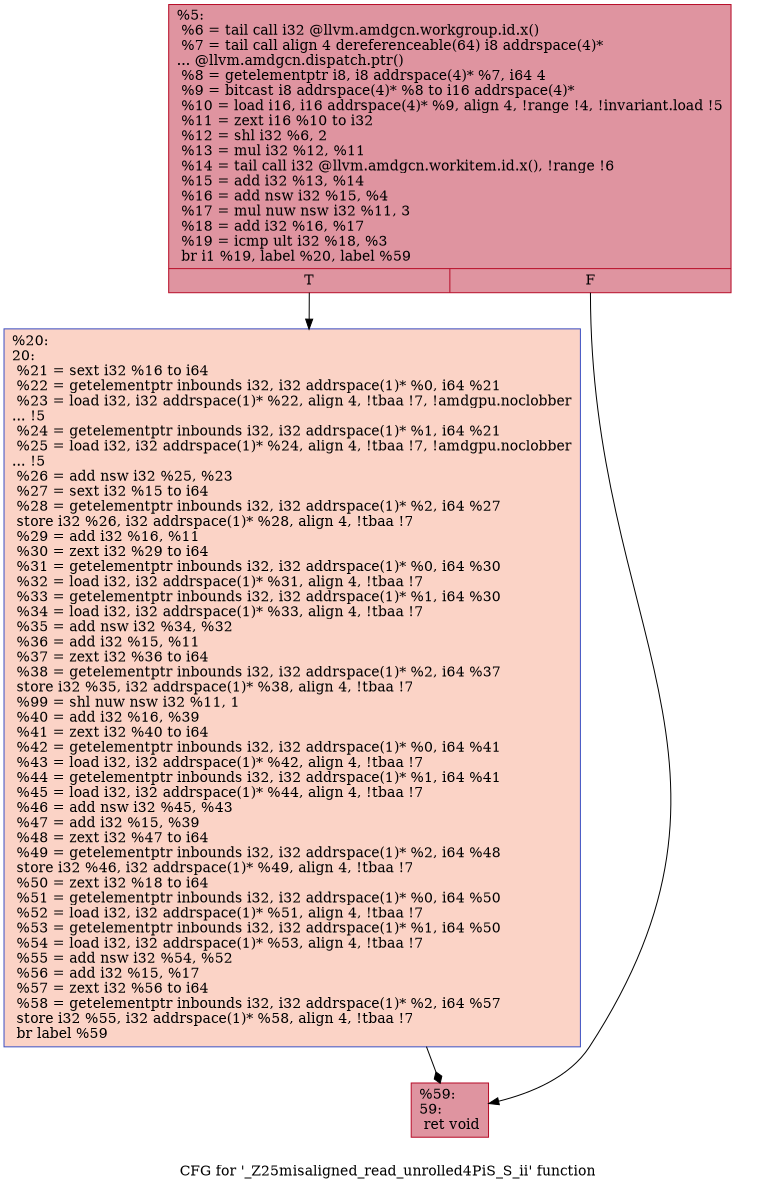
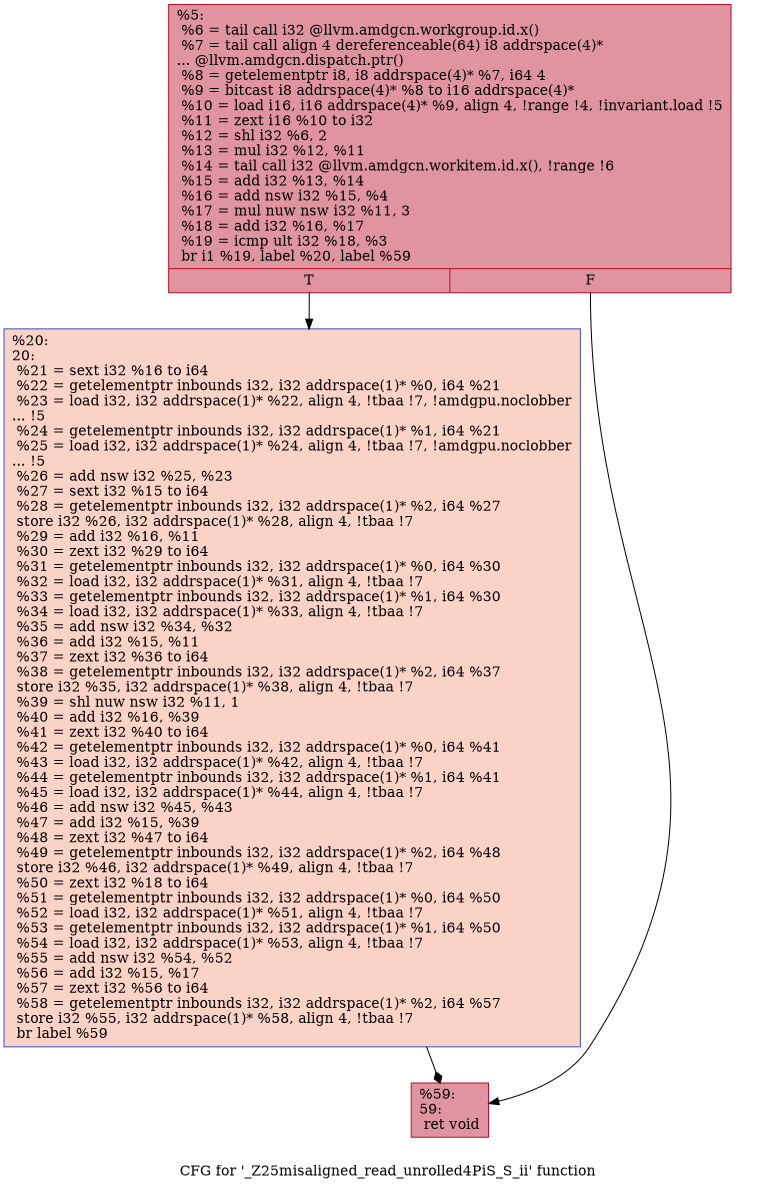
node "%20:": text "%99 = shl nuw nsw i32 %11, 1" -> "%39 = shl nuw nsw i32 %11, 1"
